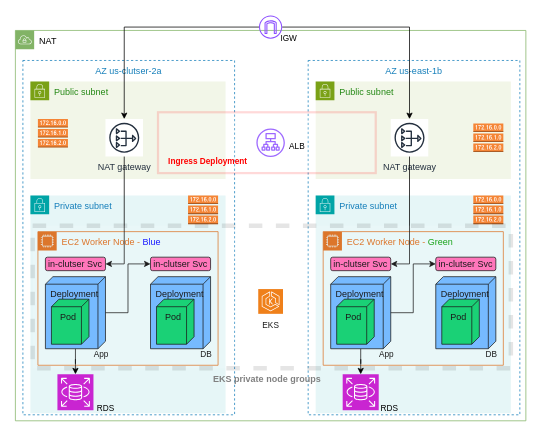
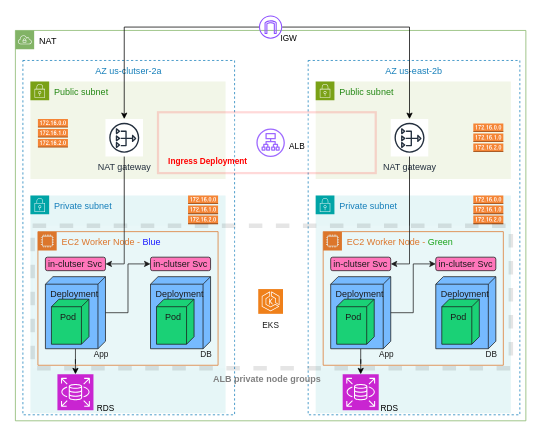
node "AZ us-east-1b": label "AZ us-east-1b" -> "AZ us-east-2b"
node "EKS private node groups": label "EKS private node groups" -> "ALB private node groups"
